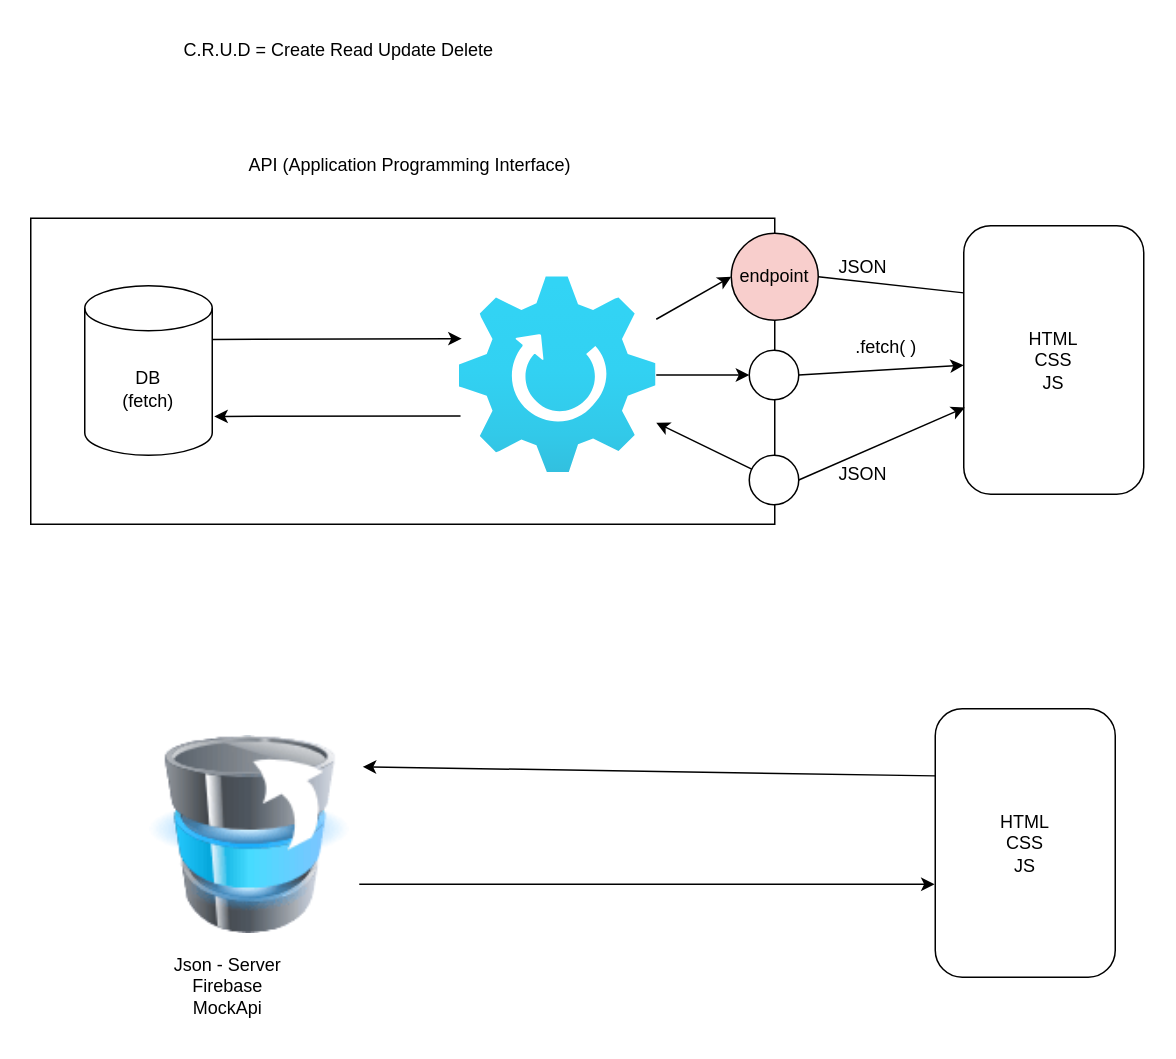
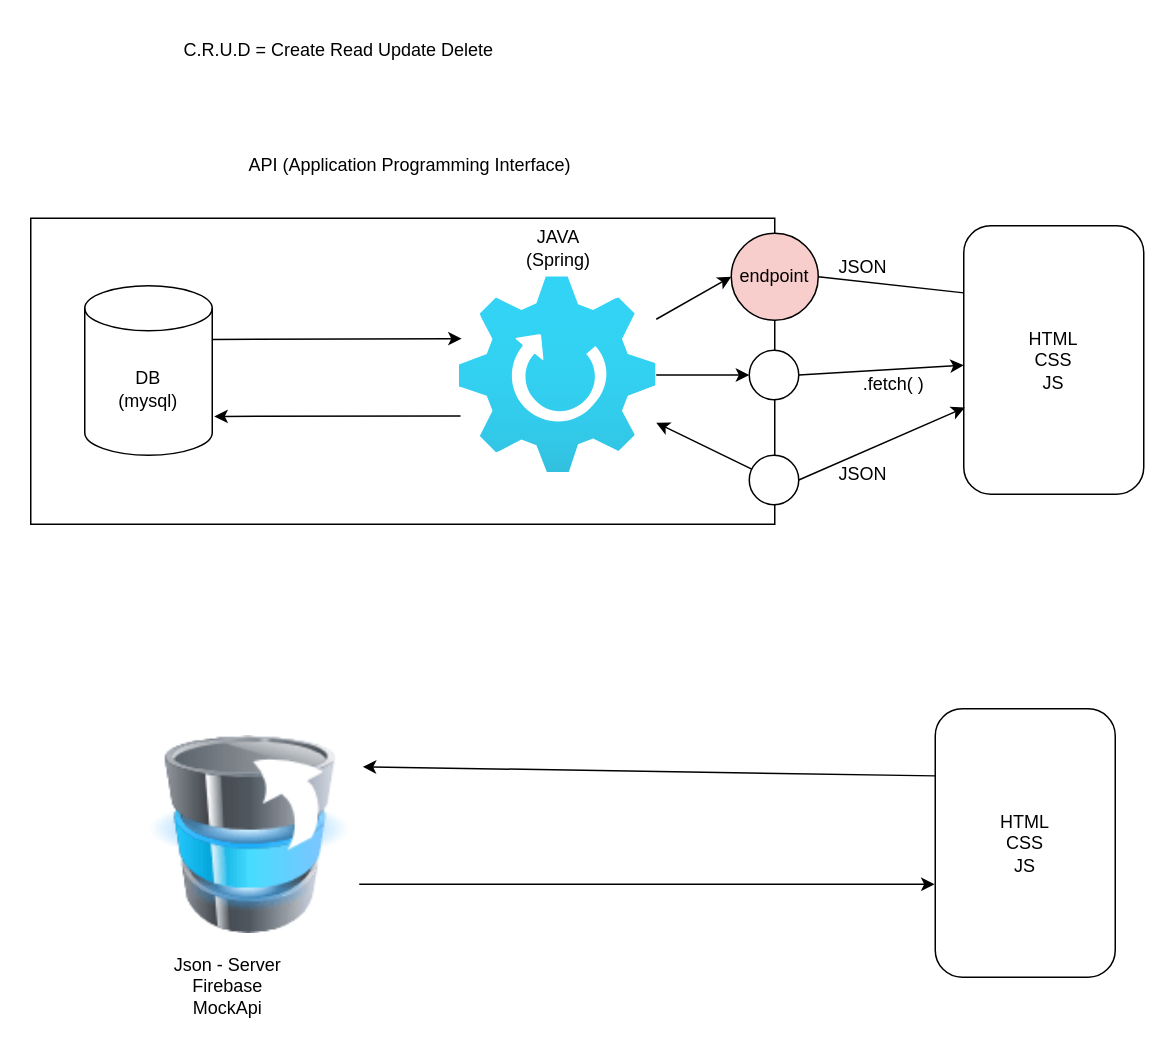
node "JAVA (Spring)": added
node ".fetch( )": moved (885, 347) -> (893, 385)
node "DB (fetch)": label "DB (fetch)" -> "DB (mysql)"
